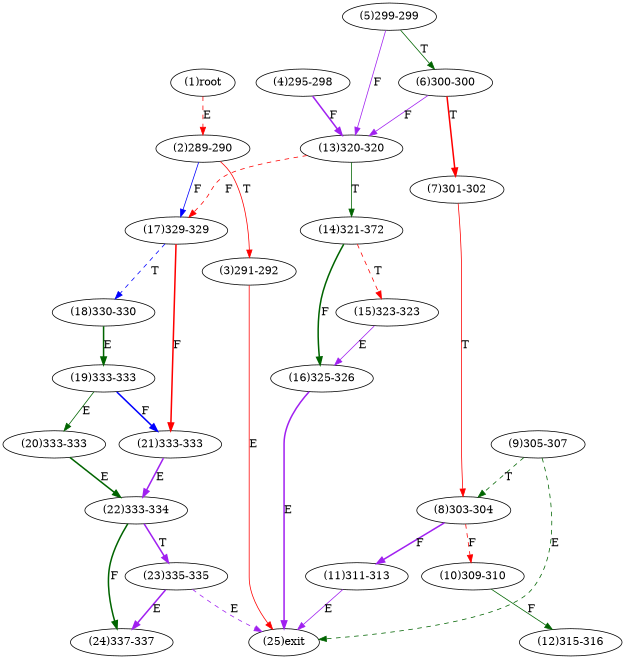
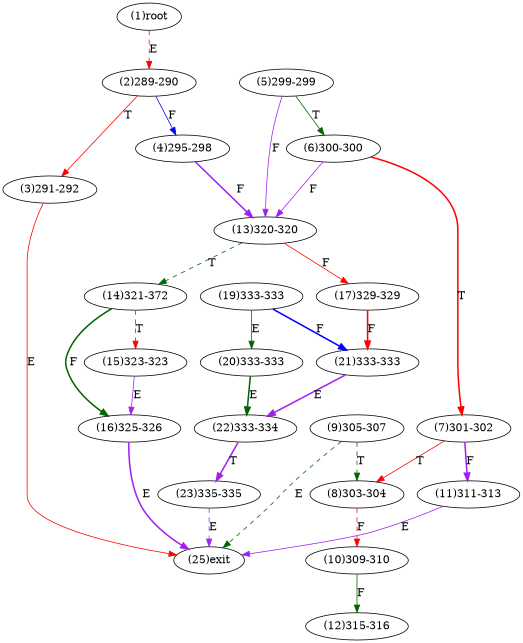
edge "(13)320-320" -> "(17)329-329": style dashed -> solid
edge "(2)289-290" -> "(17)329-329": now "(2)289-290" -> "(4)295-298"
edge "(13)320-320" -> "(14)321-372": style solid -> dashed
node "(18)330-330": removed
edge "(8)303-304" -> "(11)311-313": now "(7)301-302" -> "(11)311-313"
node "(24)337-337": removed
